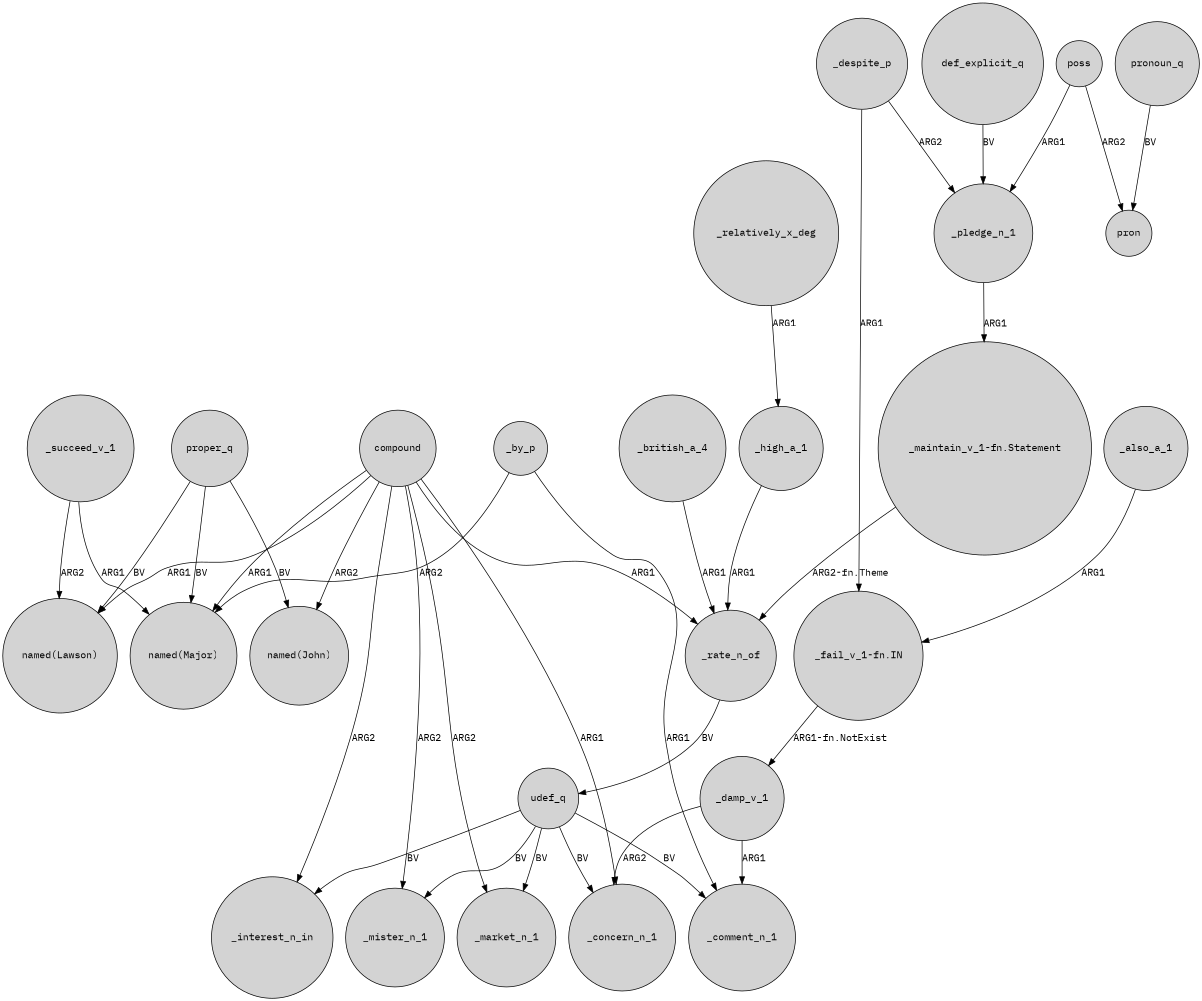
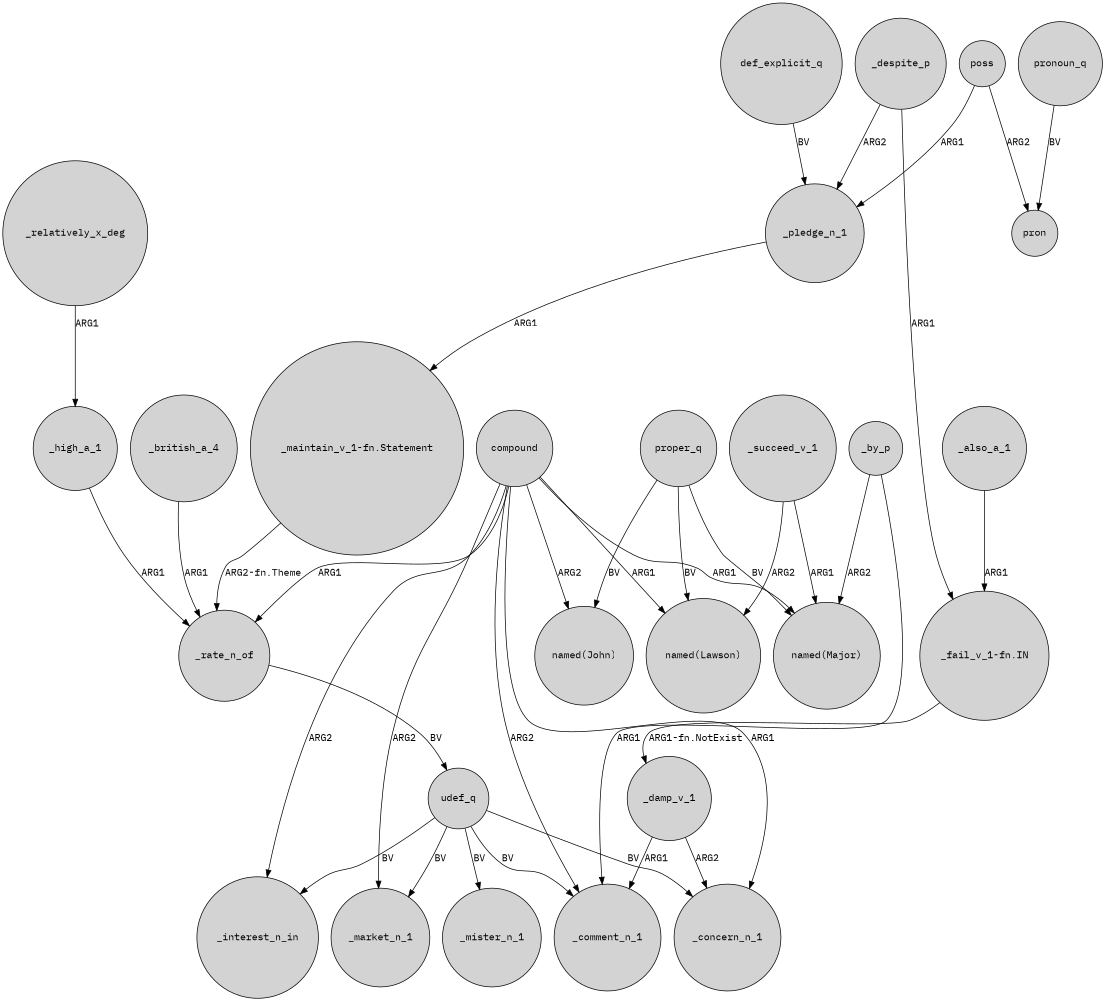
edge "compound" -> "_mister_n_1": now "compound" -> "_comment_n_1"
